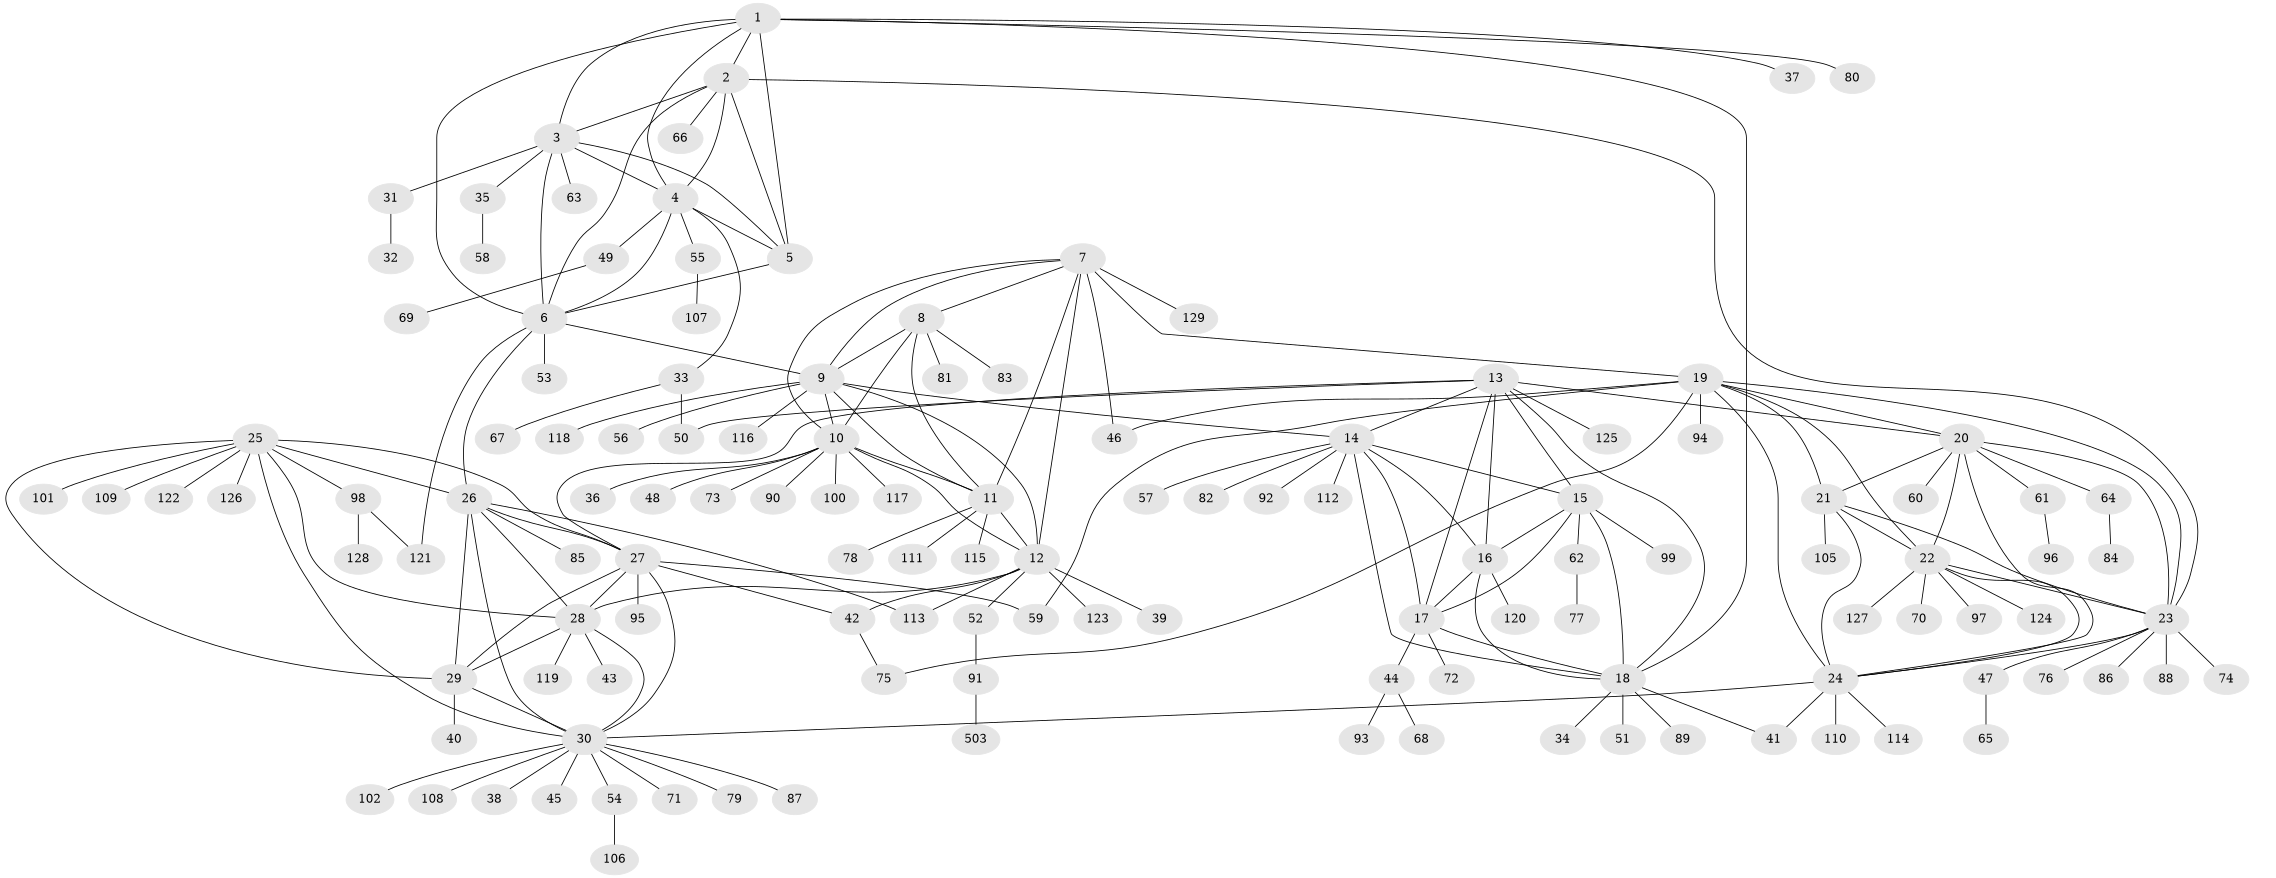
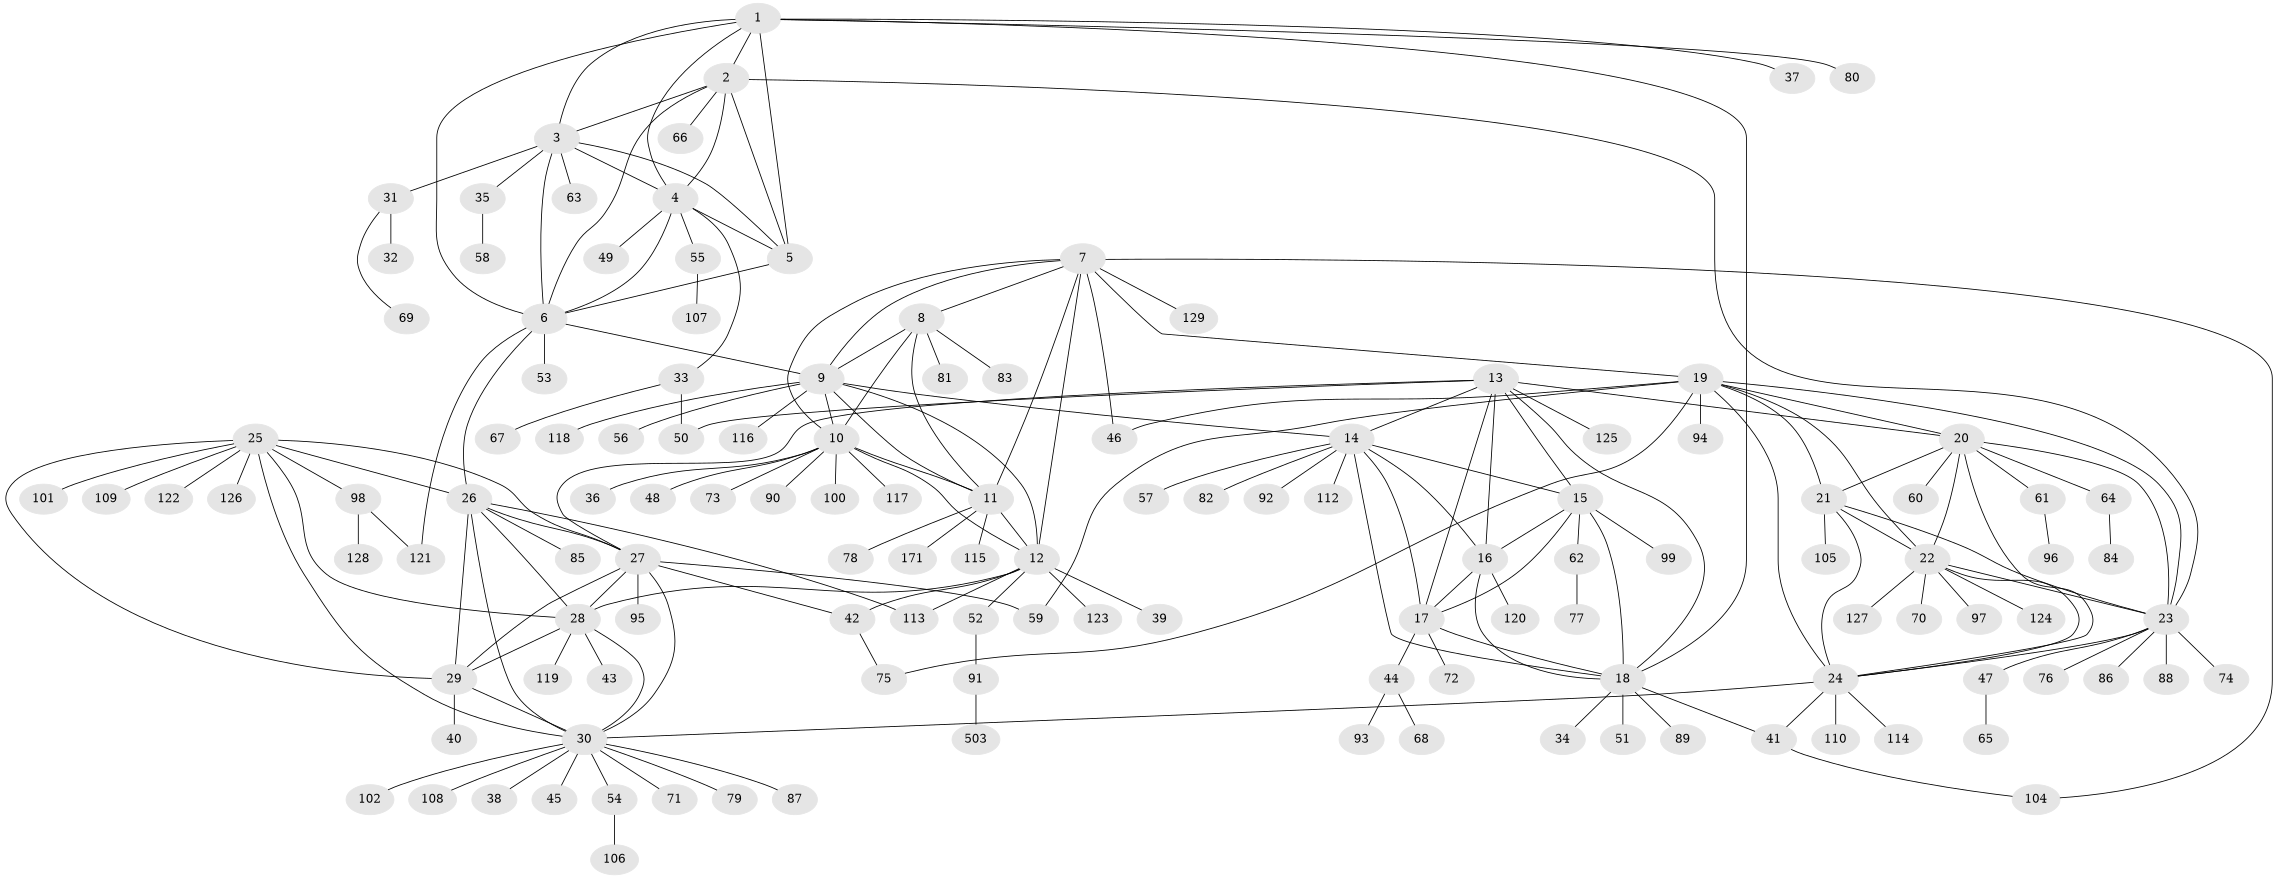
edge "49" -- "69": now "31" -- "69"
node "111": label "111" -> "171"
node "104": added
